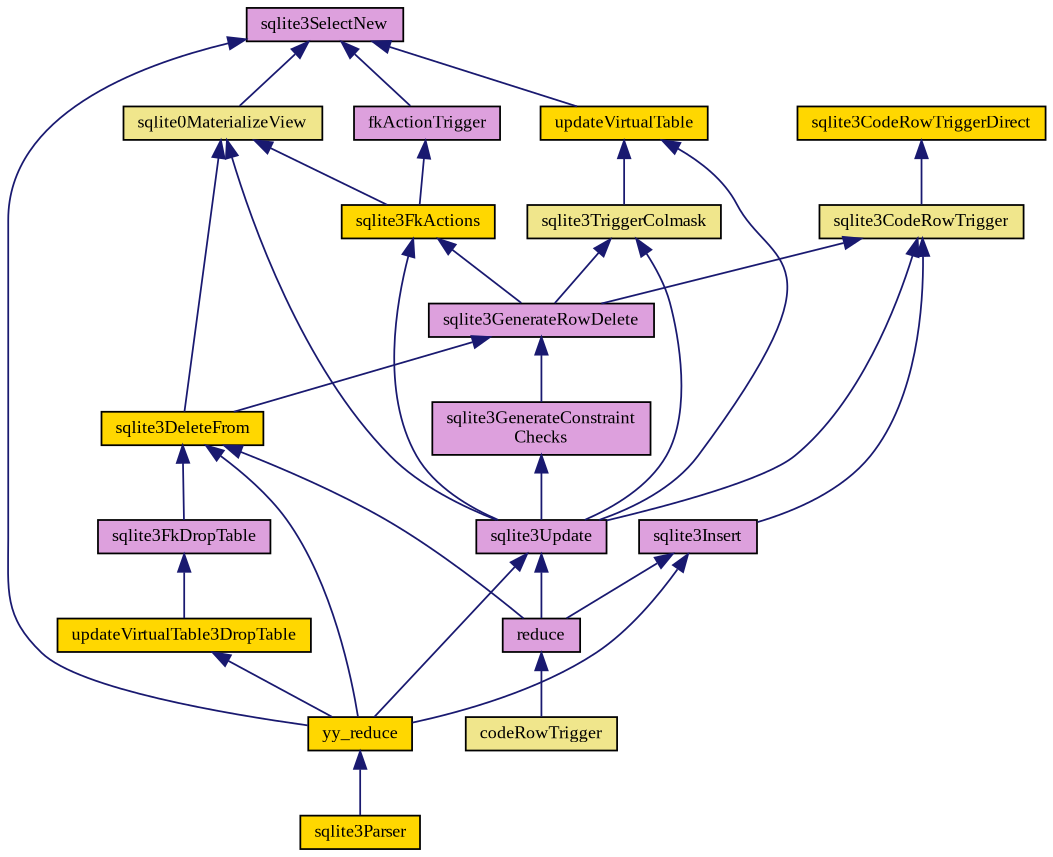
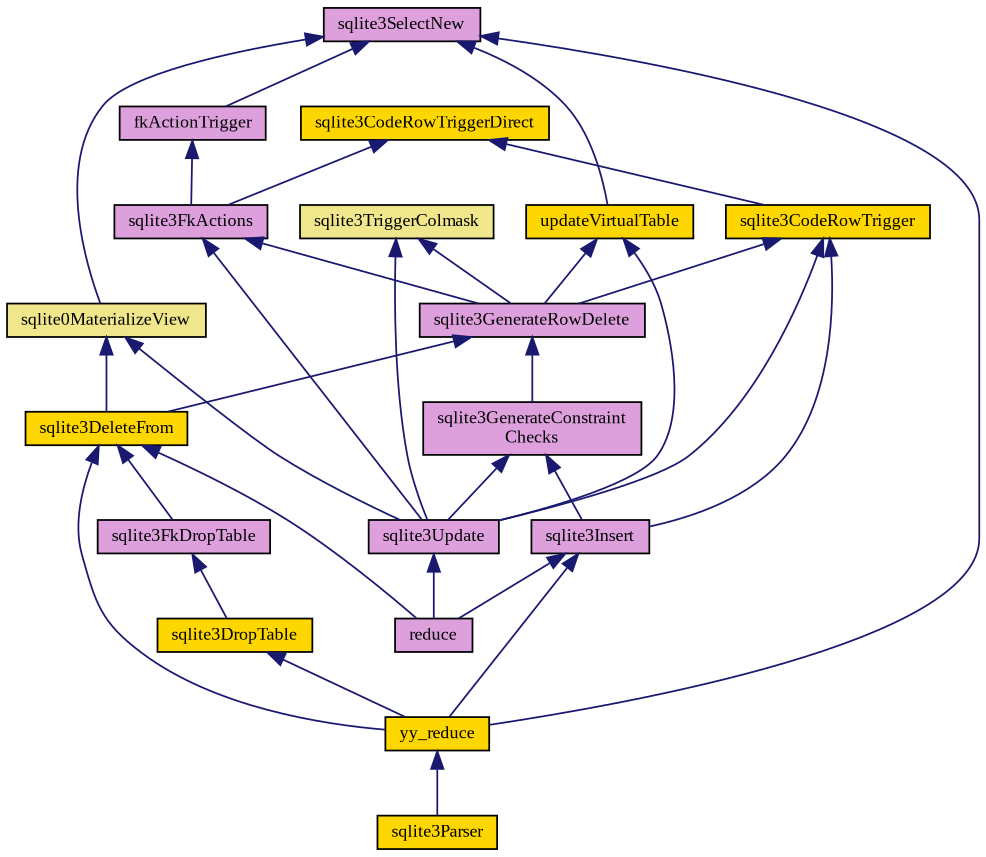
edge "sqlite3FkActions" -> "sqlite0MaterializeView": now "sqlite3FkActions" -> "sqlite3CodeRowTriggerDirect"
edge "sqlite3TriggerColmask" -> "updateVirtualTable": now "sqlite3GenerateRowDelete" -> "updateVirtualTable"
node "sqlite3FkActions": fillcolor gold -> plum
node "sqlite3CodeRowTrigger": fillcolor khaki -> gold
edge "sqlite3Insert" -> "sqlite3GenerateConstraint Checks": added
node "updateVirtualTable3DropTable": label "updateVirtualTable3DropTable" -> "sqlite3DropTable"
edge "yy_reduce" -> "sqlite3Update": removed
node "codeRowTrigger": removed
